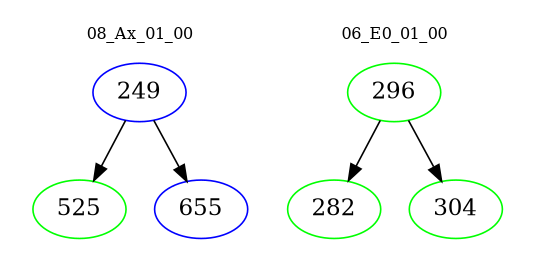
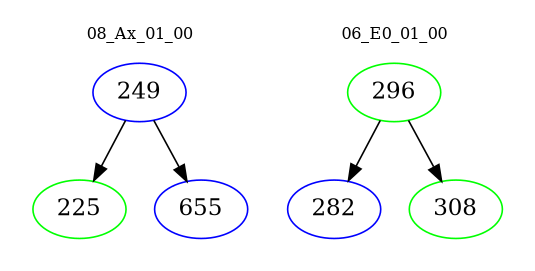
node "525": label "525" -> "225"
node "282": color green -> blue
node "304": label "304" -> "308"
